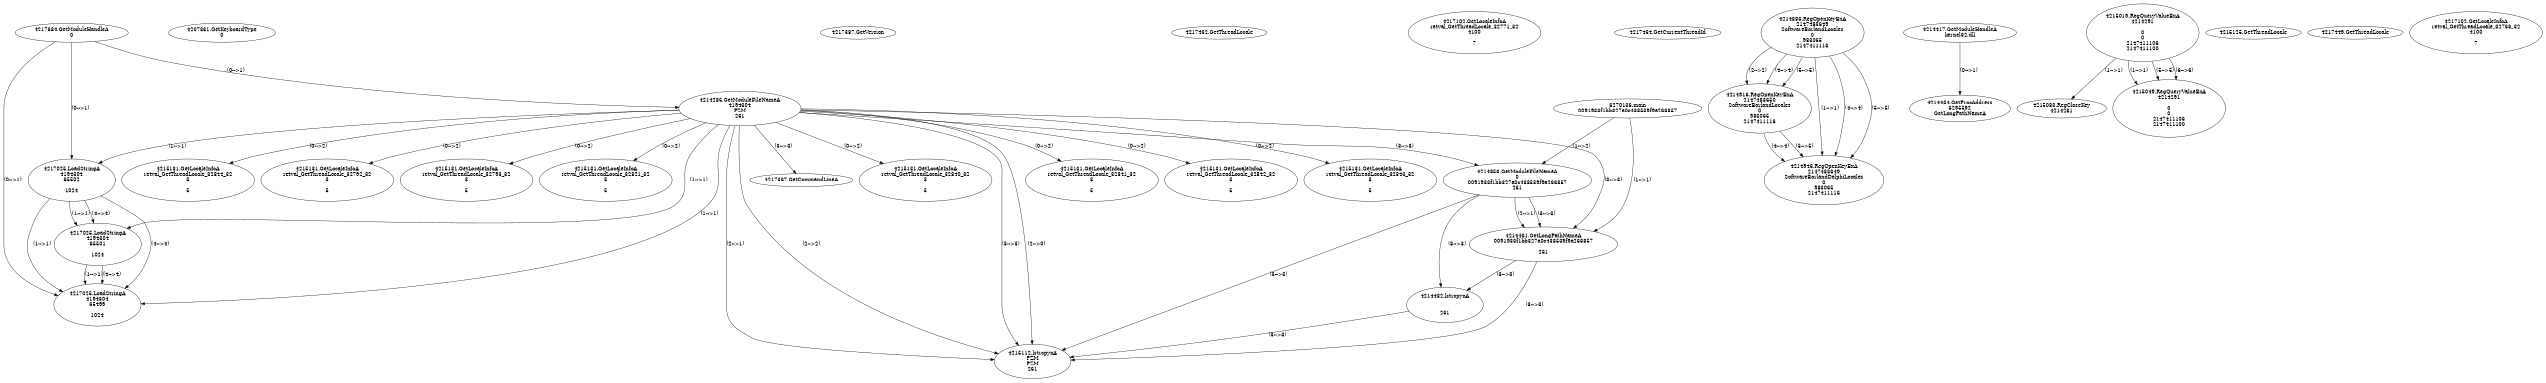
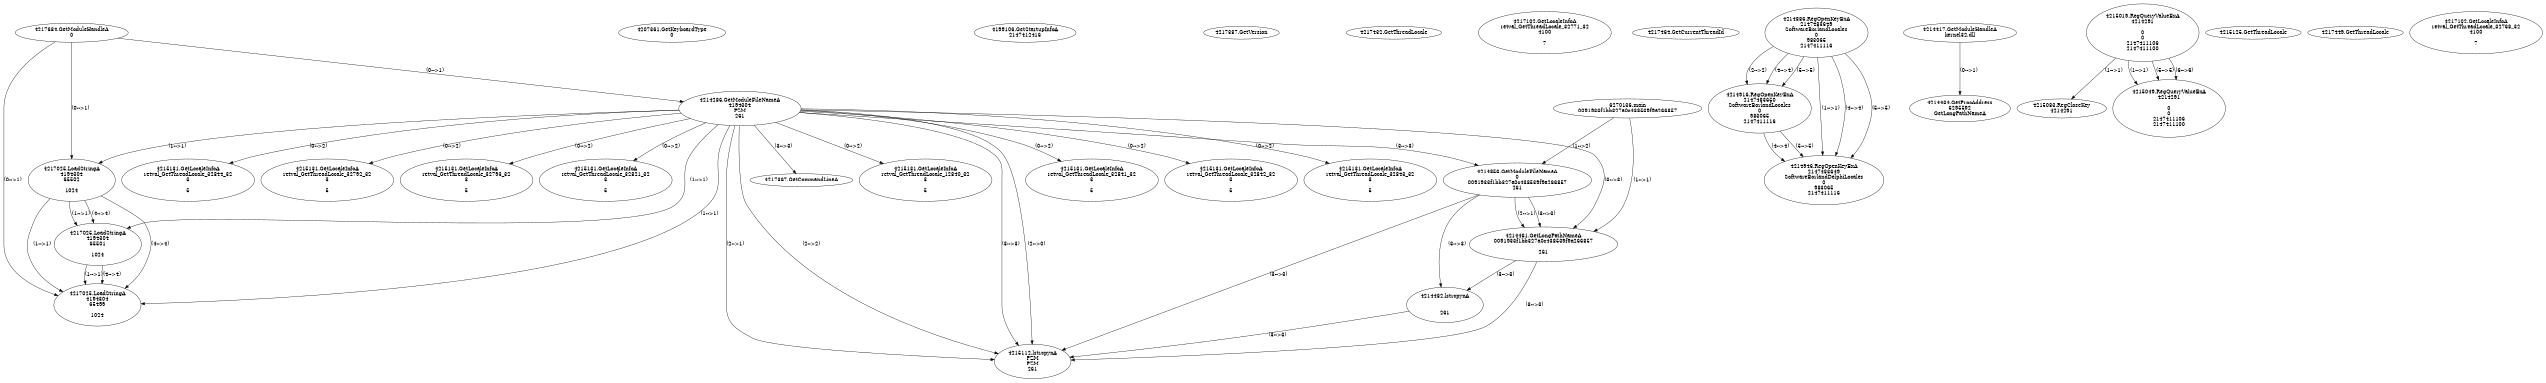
node "4199106.GetStartupInfoA 2147412416": added
node "4215083.RegCloseKey 4214281": label "4215083.RegCloseKey 4214281" -> "4215083.RegCloseKey 4214291"
node "4215131.GetLocaleInfoA retval_GetThreadLocale_32840_32 3 5": label "4215131.GetLocaleInfoA retval_GetThreadLocale_32840_32 3 5" -> "4215131.GetLocaleInfoA retval_GetThreadLocale_12840_32 3 5"
